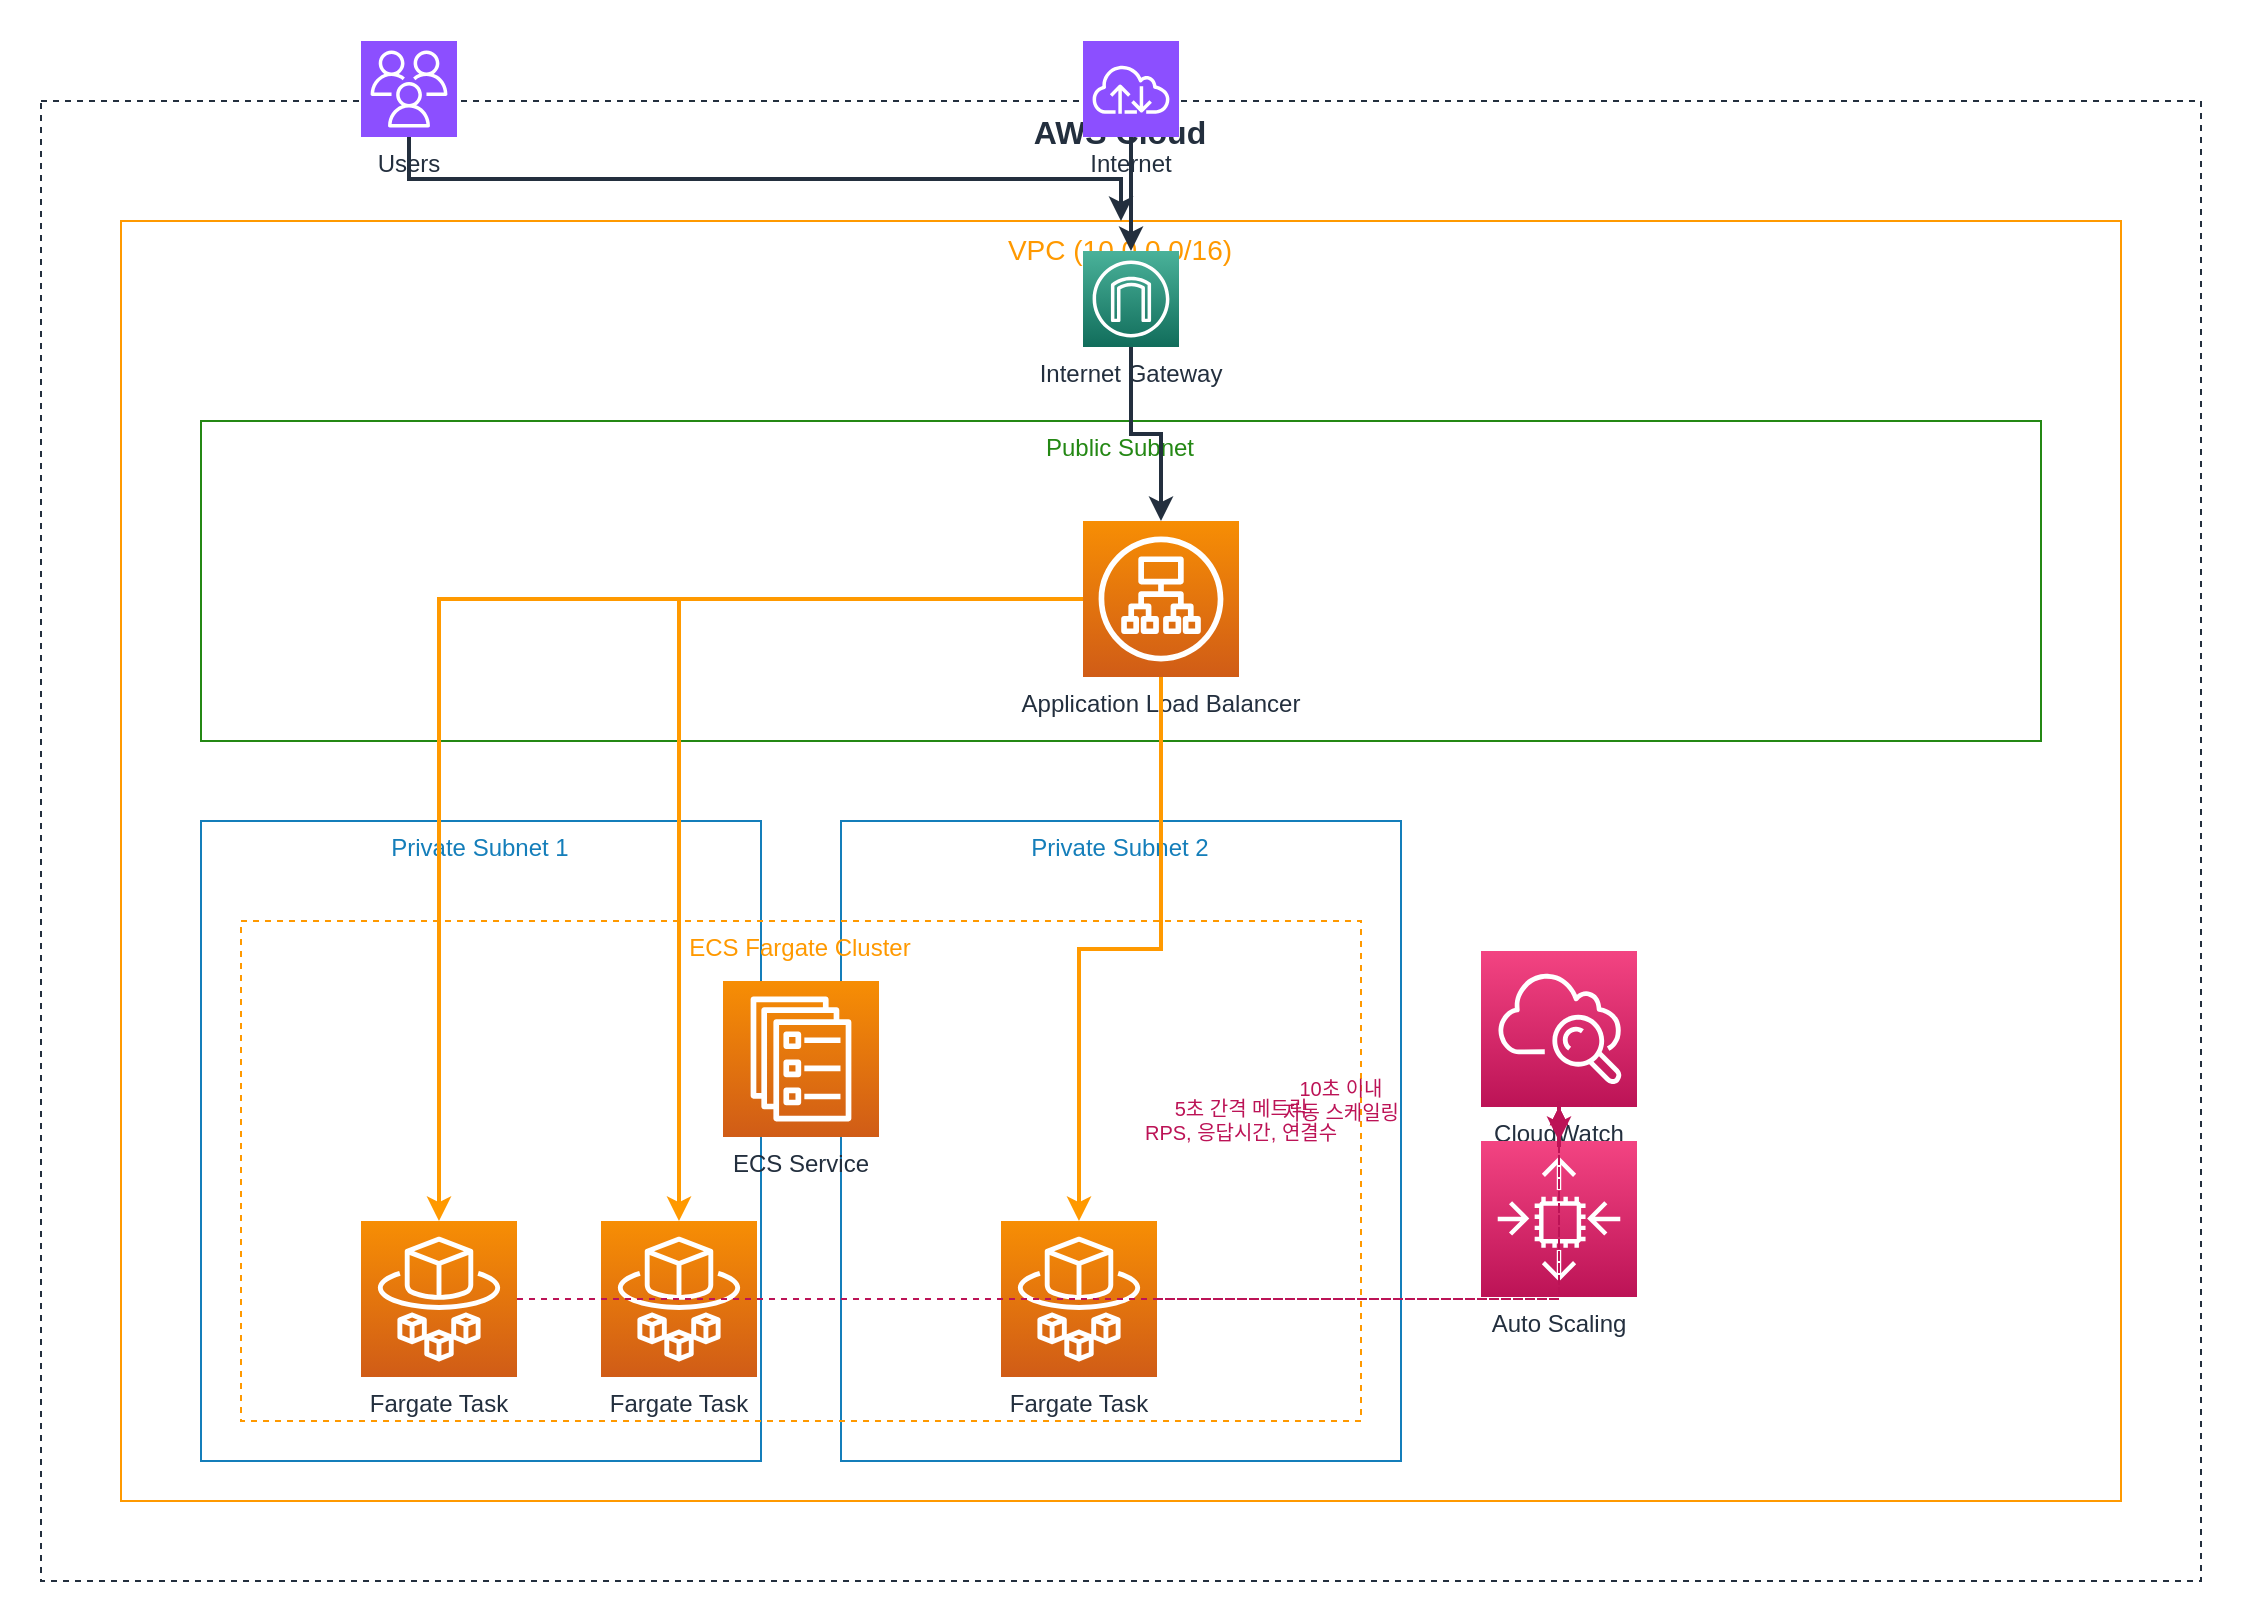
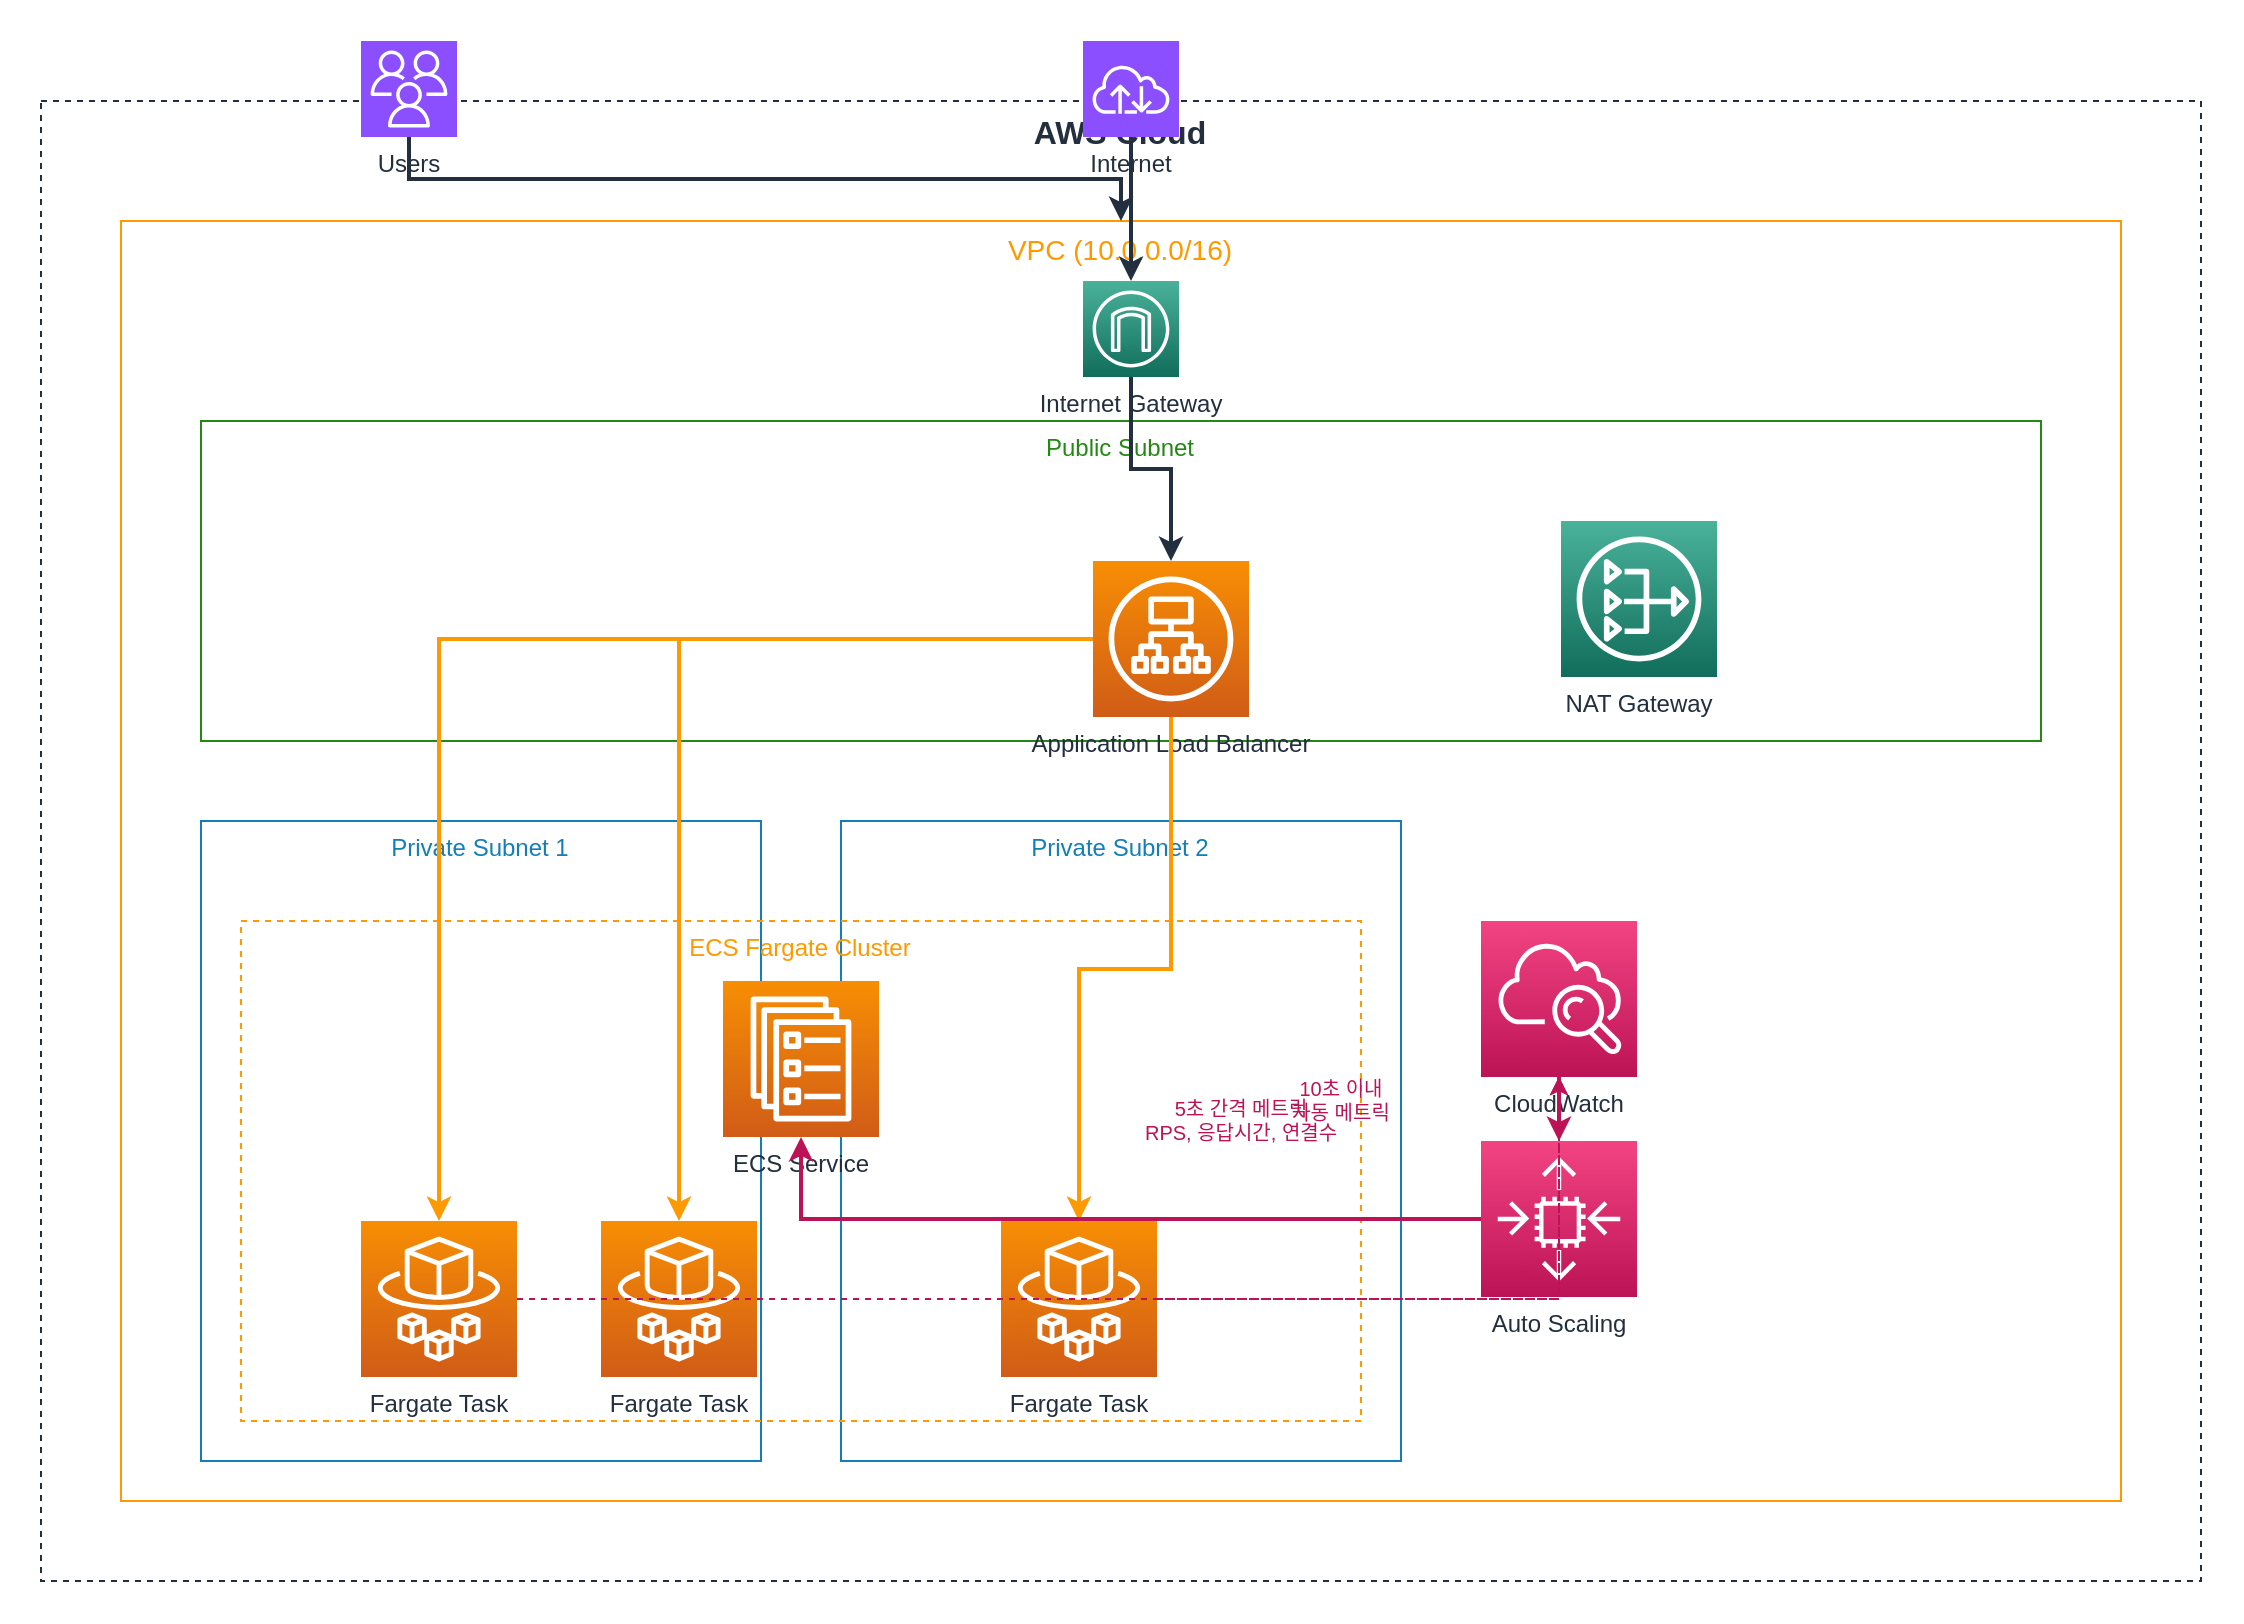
node "Internet Gateway": moved (1131, 299) -> (1131, 329)
node "Application Load Balancer": moved (1161, 599) -> (1171, 639)
node "NAT Gateway": added
node "CloudWatch": moved (1559, 1029) -> (1559, 999)
node "10초 이내 자동 스케일링": label "10초 이내 자동 스케일링" -> "10초 이내 자동 메트릭"
edge "Auto Scaling" -> "ECS Service": added
